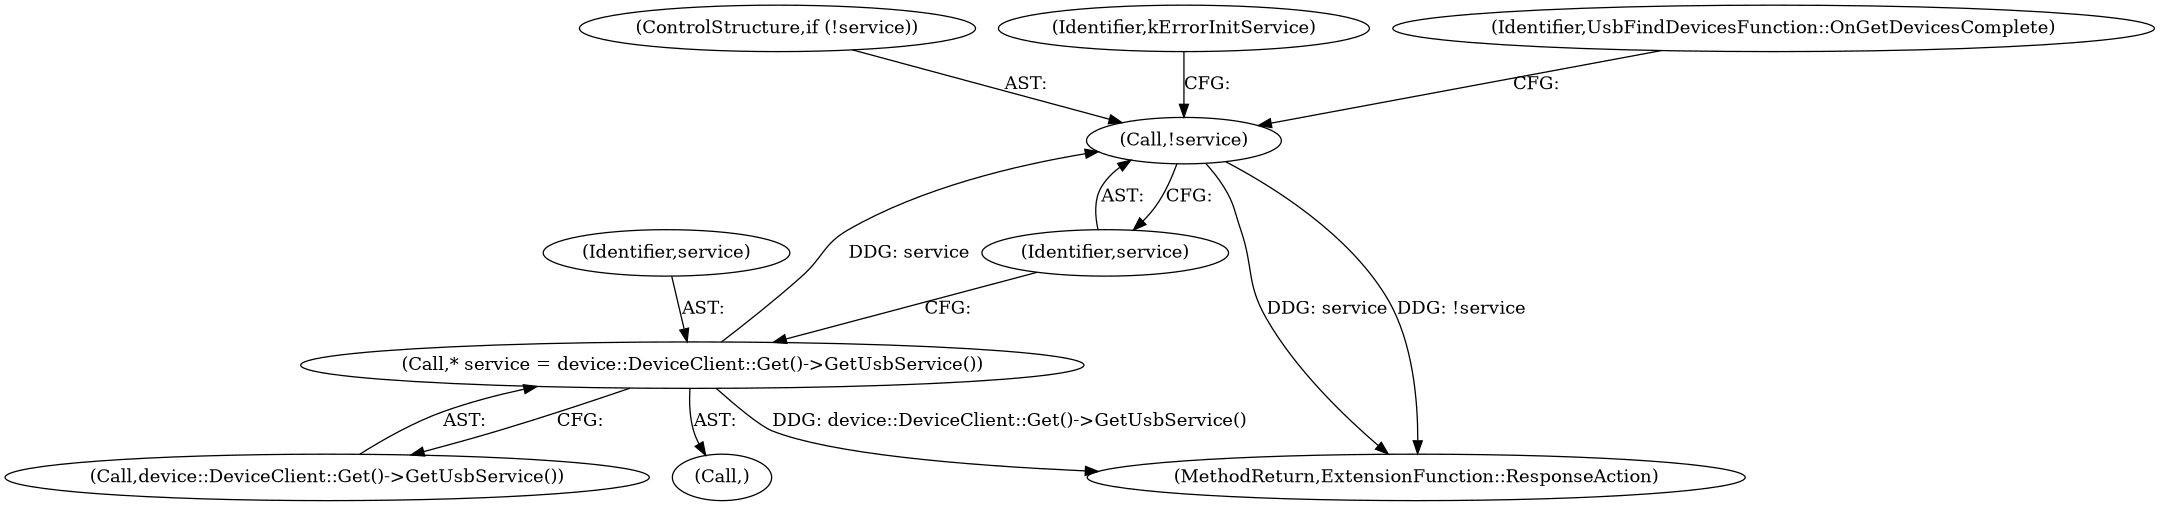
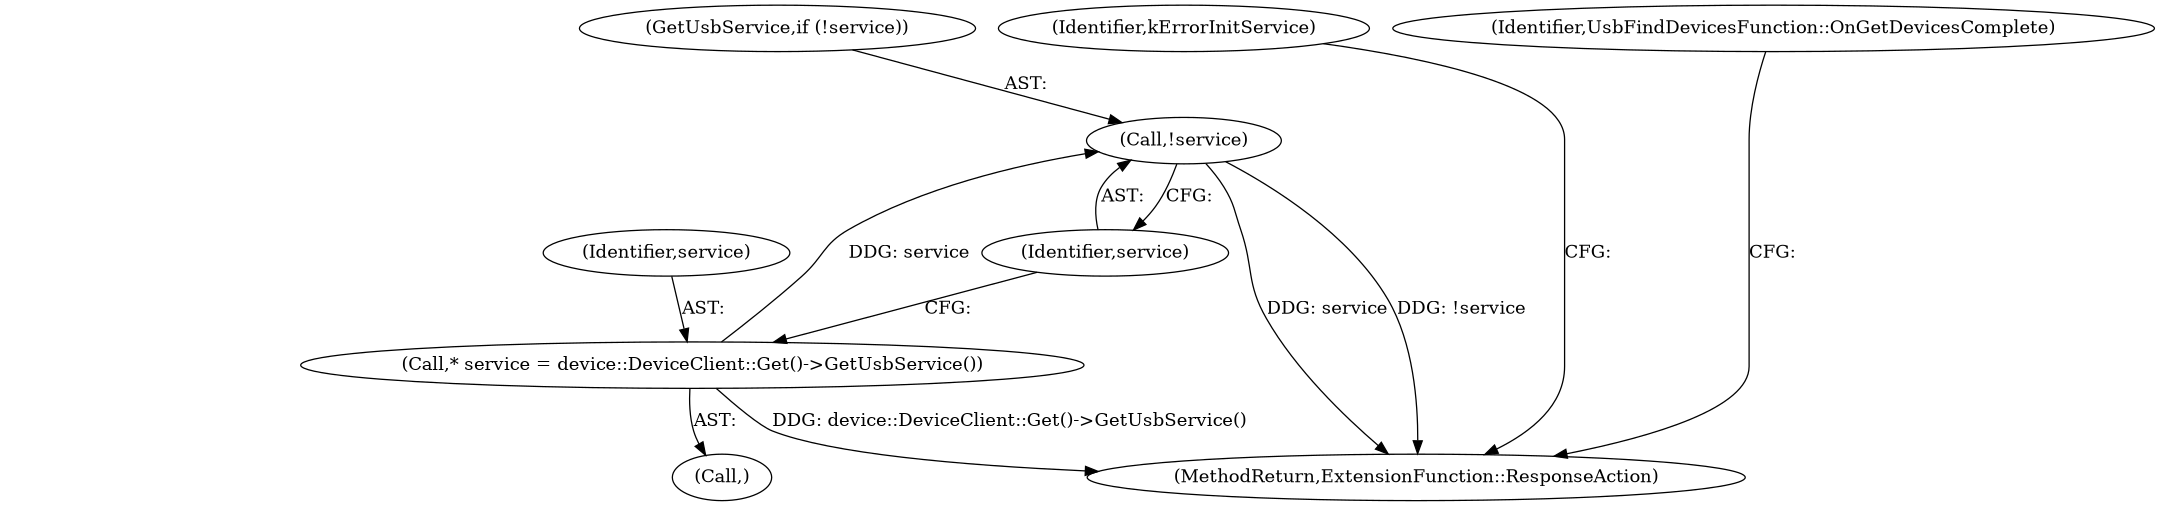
node "(ControlStructure,if (!service))": label "(ControlStructure,if (!service))" -> "(GetUsbService,if (!service))"
edge "(Identifier,kErrorInitService)" -> "(Call,!service)": now "(Identifier,kErrorInitService)" -> "(MethodReturn,ExtensionFunction::ResponseAction)"
edge "(Identifier,UsbFindDevicesFunction::OnGetDevicesComplete)" -> "(Call,!service)": now "(Identifier,UsbFindDevicesFunction::OnGetDevicesComplete)" -> "(MethodReturn,ExtensionFunction::ResponseAction)"
node "(Call,device::DeviceClient::Get()->GetUsbService())": removed
